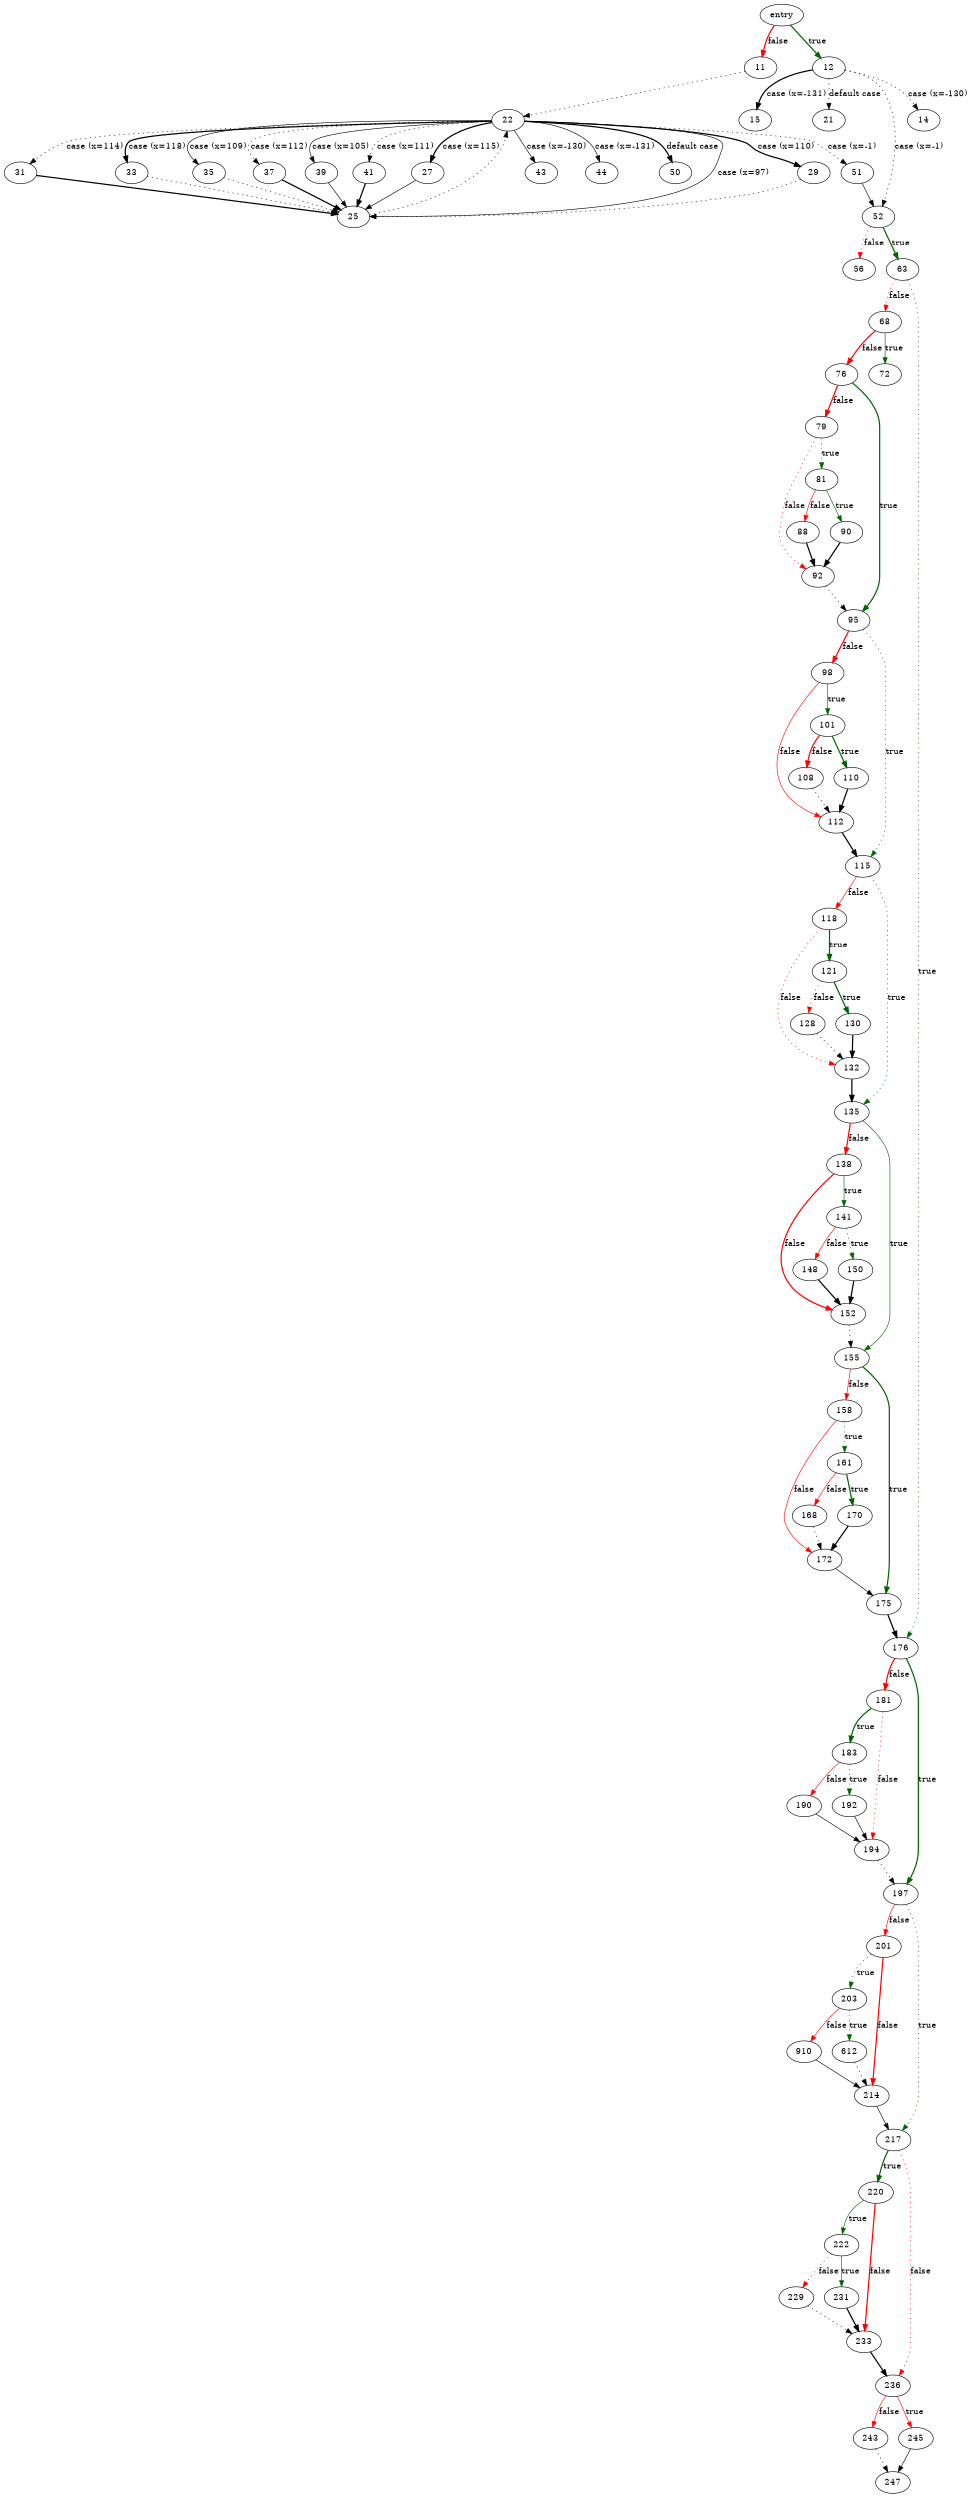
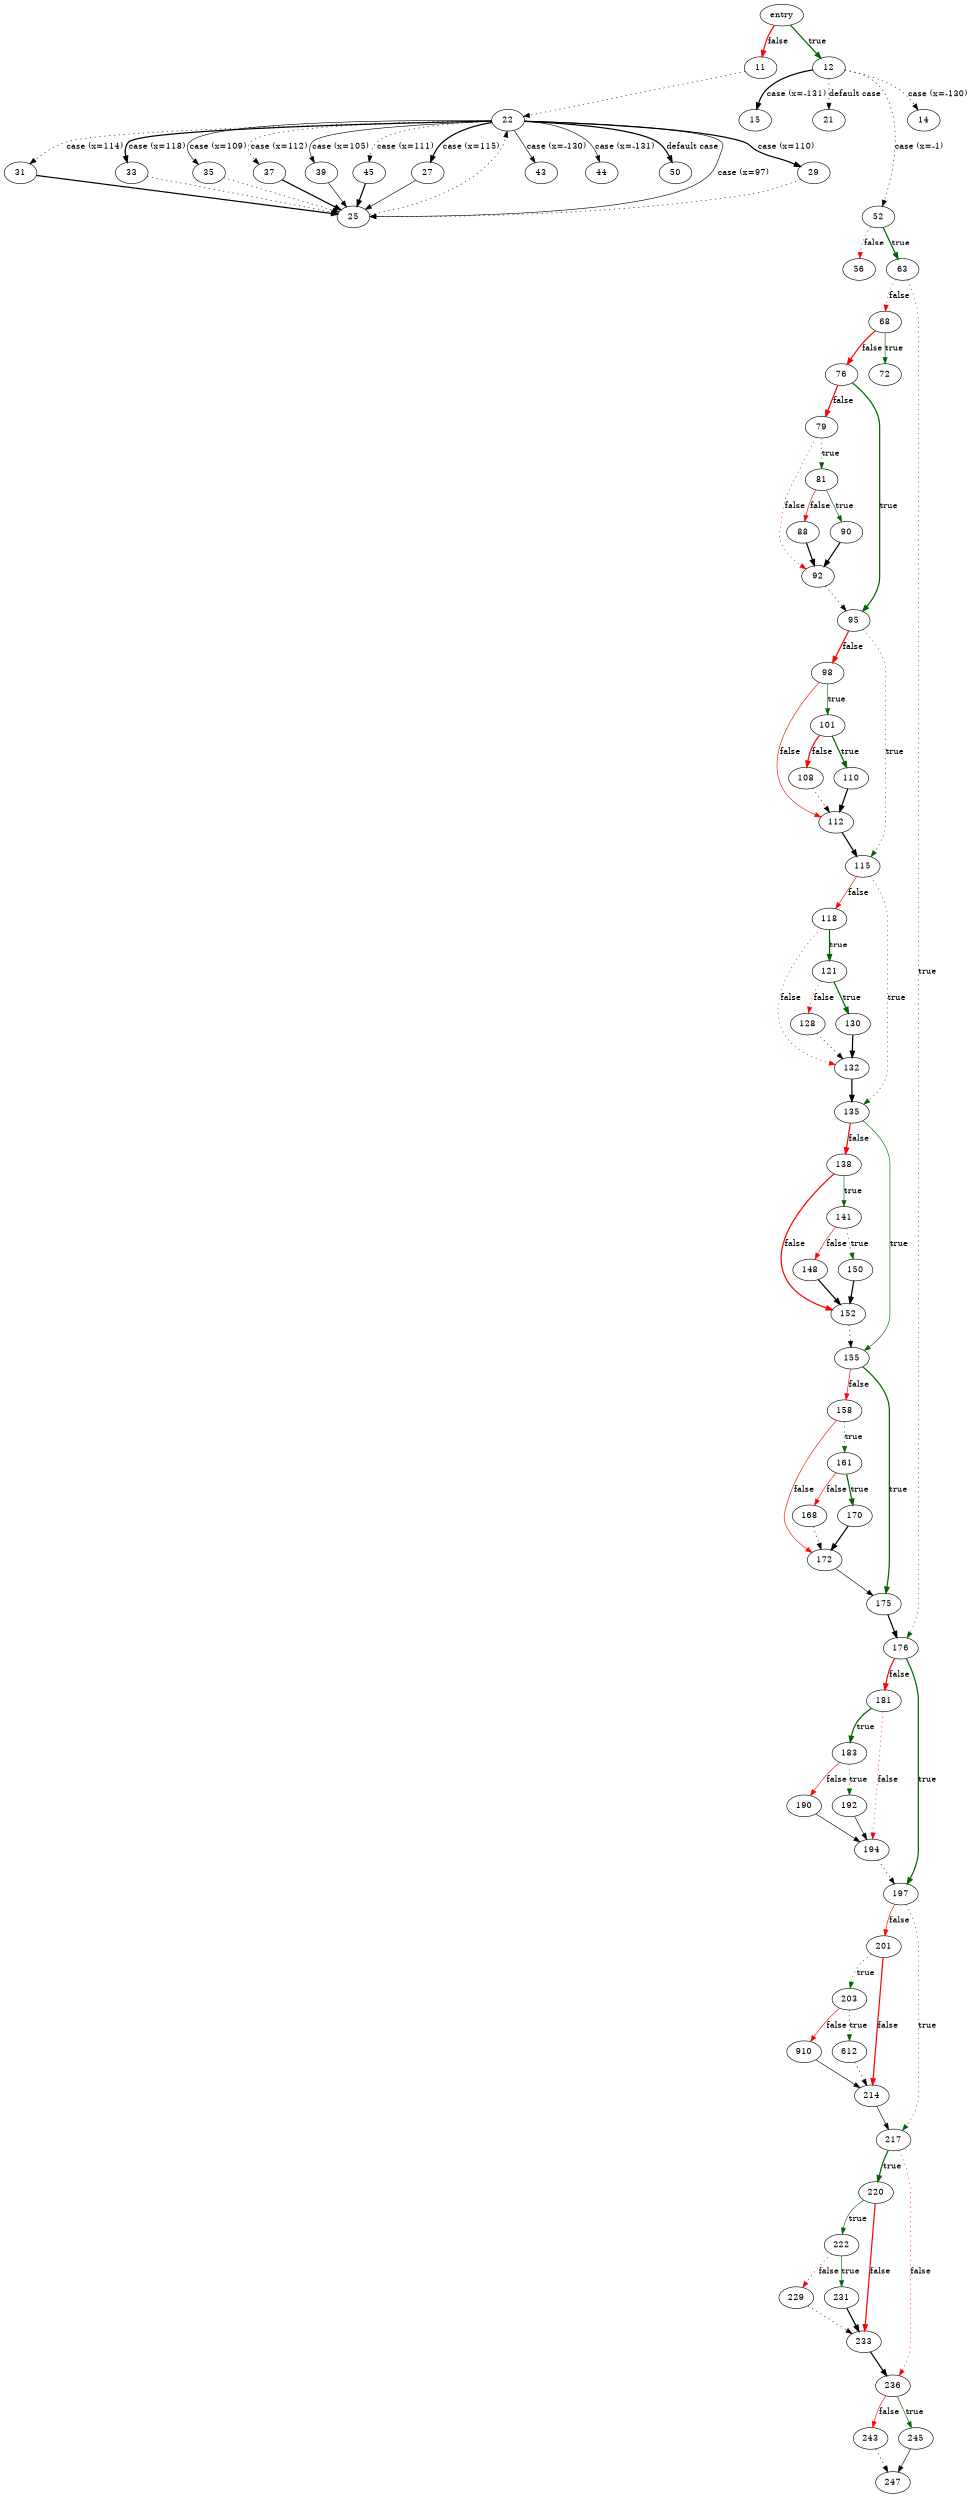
node "41": label "41" -> "45"
node "51": removed
edge "236" -> "245": color red -> darkgreen
